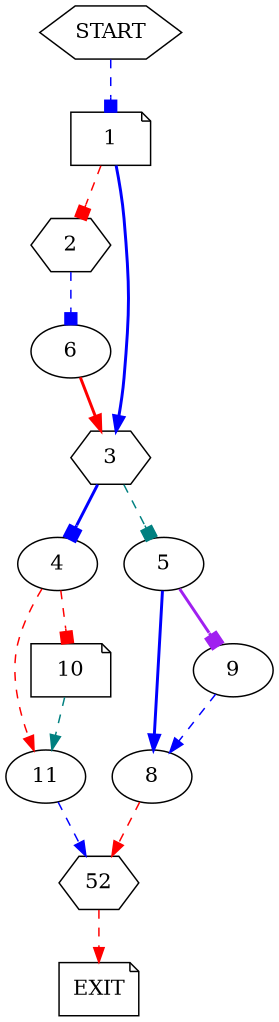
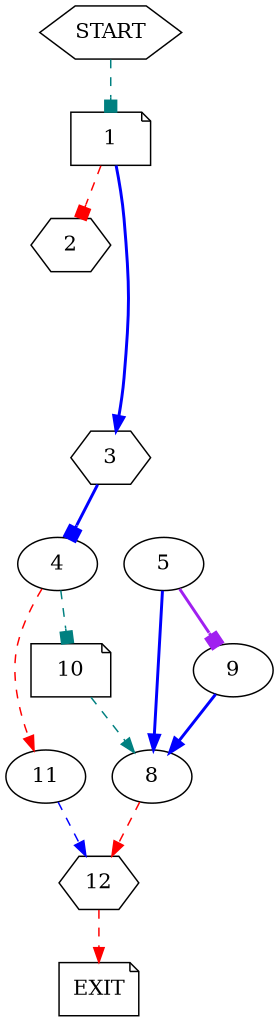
edge "START" -> "1": color blue -> teal
node "6": removed
edge "3" -> "5": removed
edge "4" -> "10": color red -> teal
edge "10" -> "11": now "10" -> "8"
edge "9" -> "8": style dashed -> bold
node "52": label "52" -> "12"
